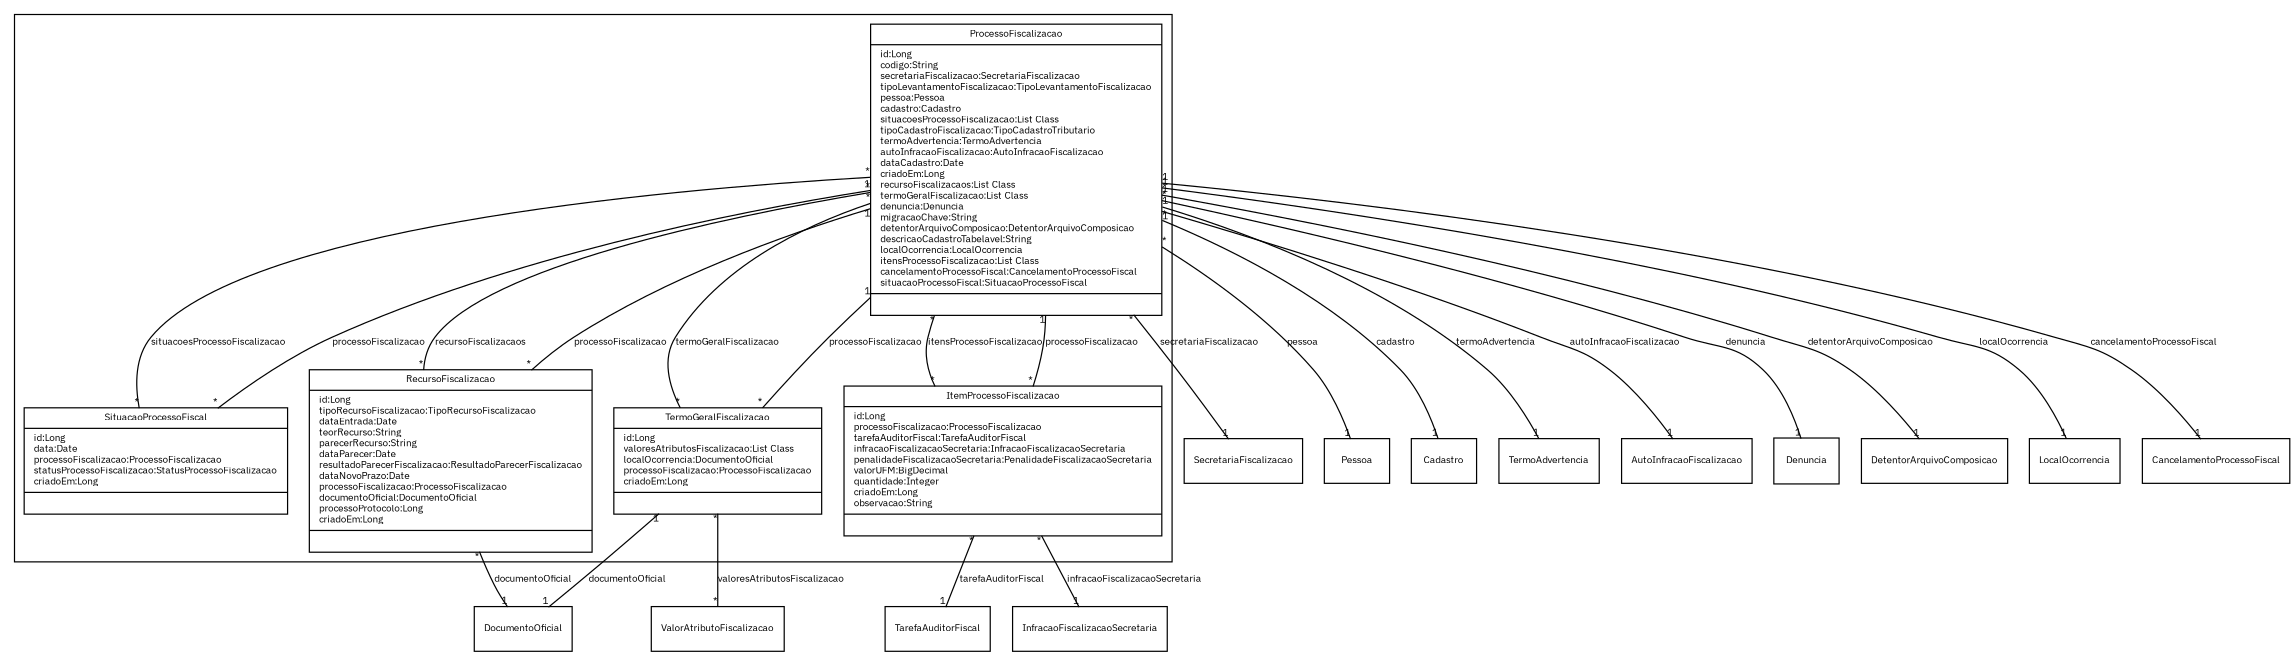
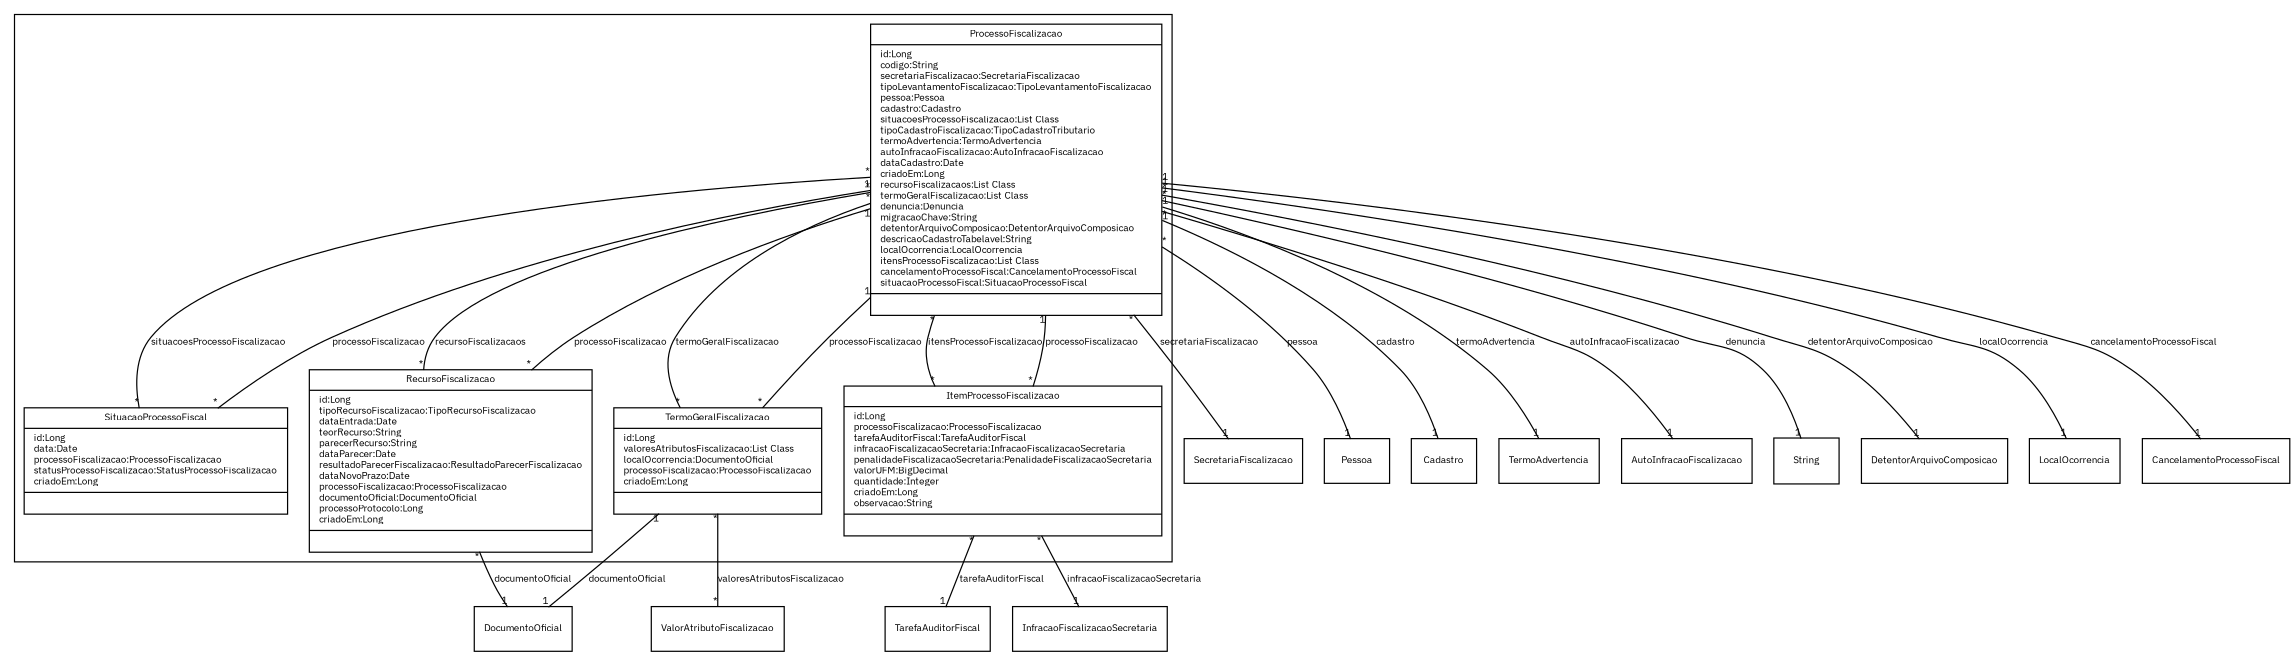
node "Denuncia": label "Denuncia" -> "String"
